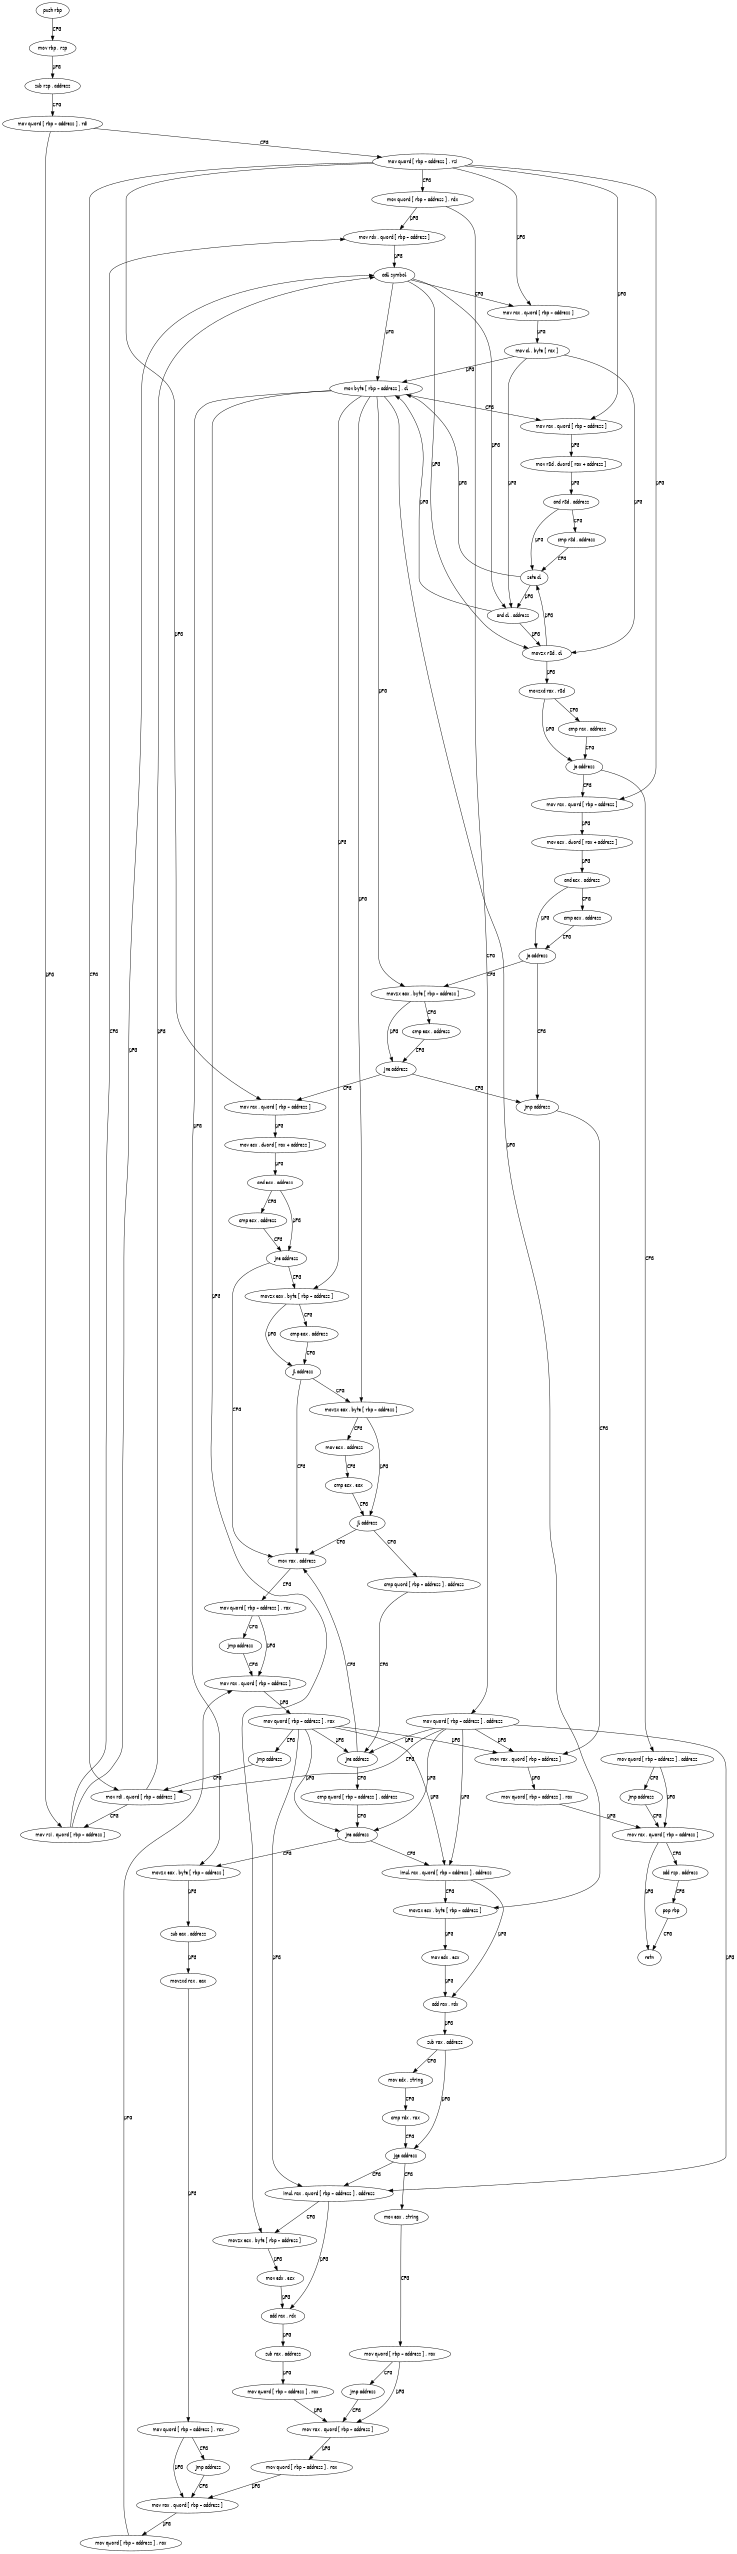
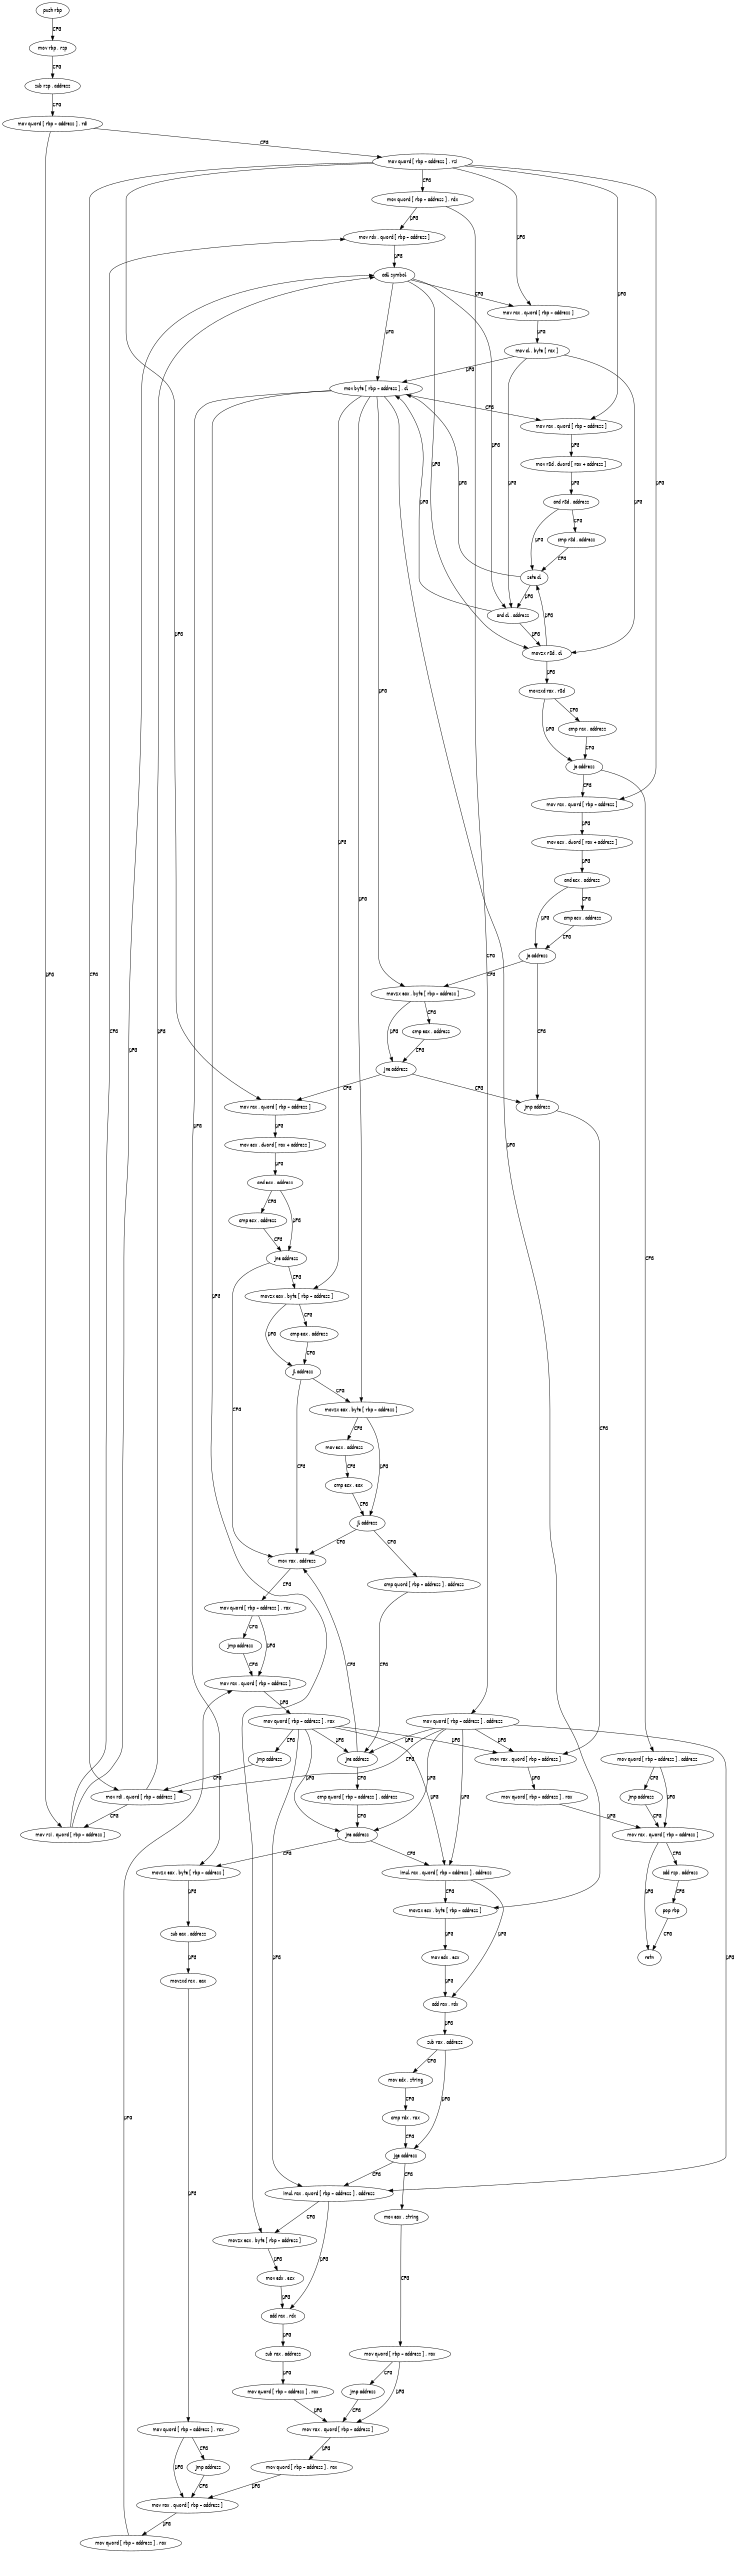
edge "mov rbp , rsp" -> "sub rsp , address": label "DFG" -> "CFG"
